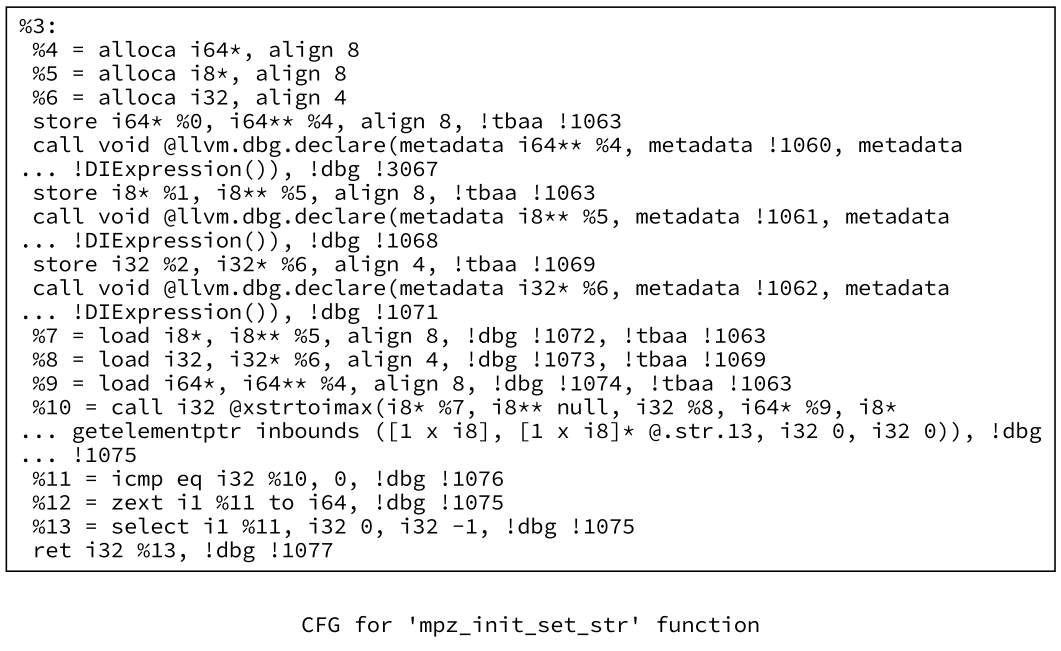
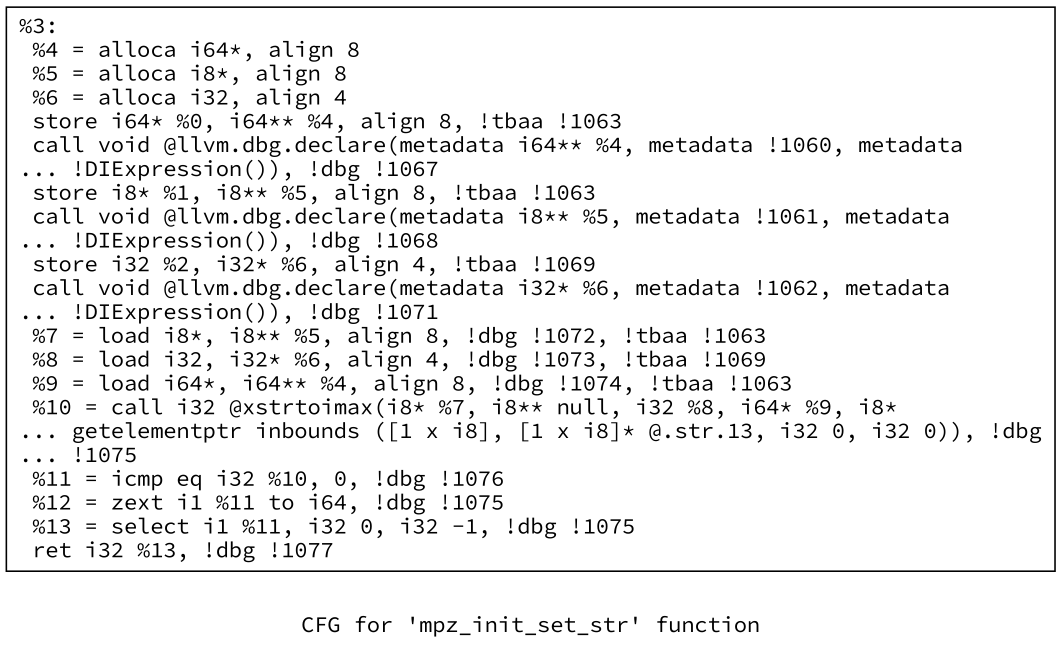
node "%3:": text "... !DIExpression()), !dbg !3067" -> "... !DIExpression()), !dbg !1067"
